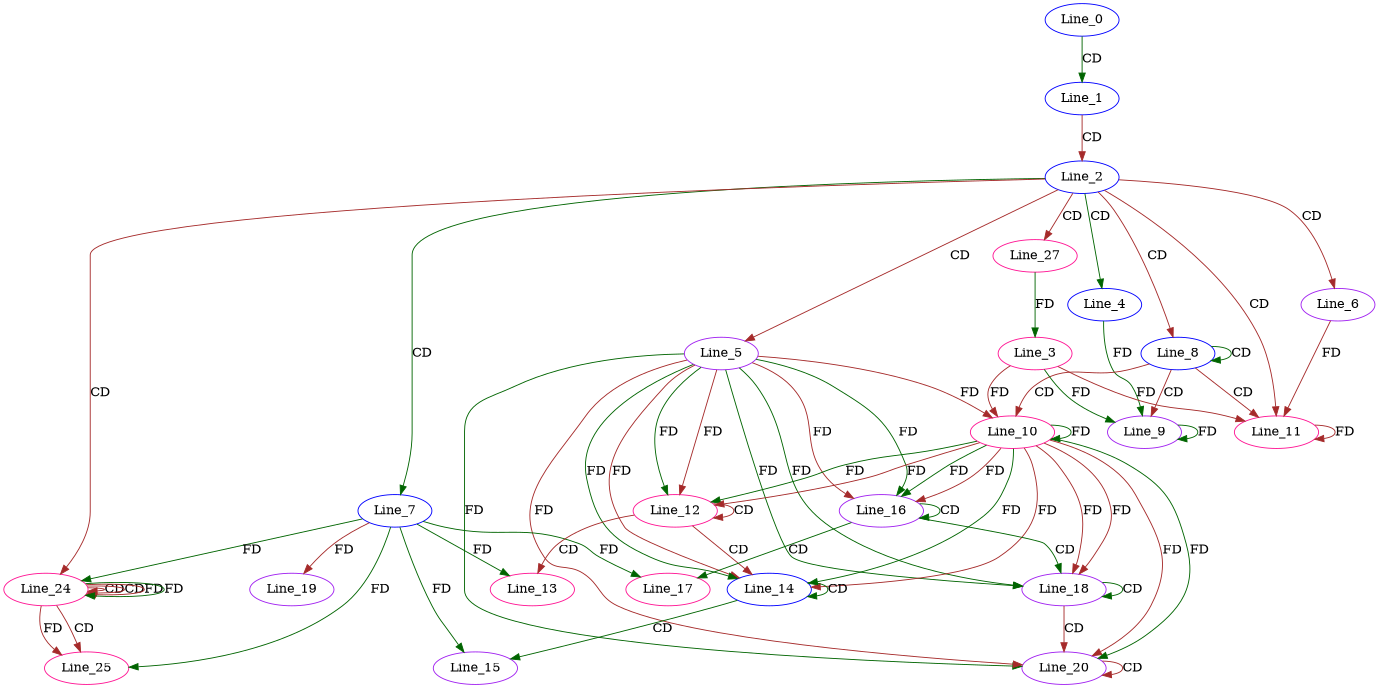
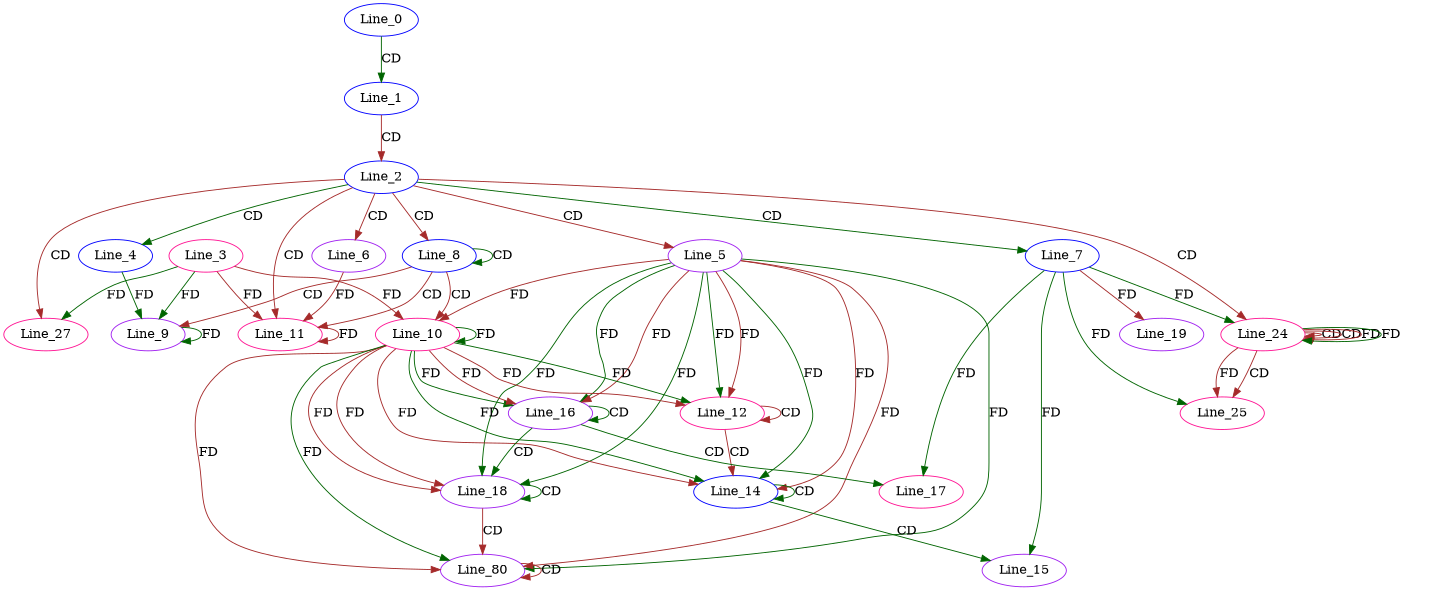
edge "Line_27" -> "Line_3": reversed
node "Line_13": removed
node "Line_20": label "Line_20" -> "Line_80"
